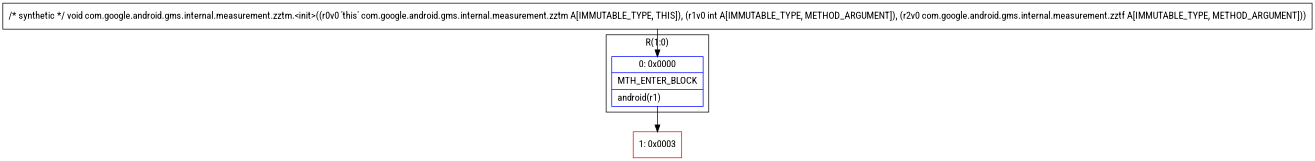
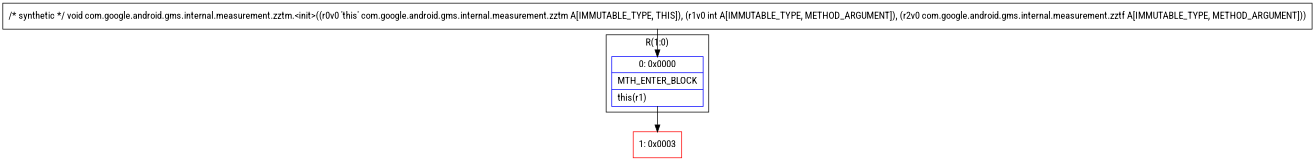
node "0: 0x0000": text "android(r1)" -> "this(r1)"
